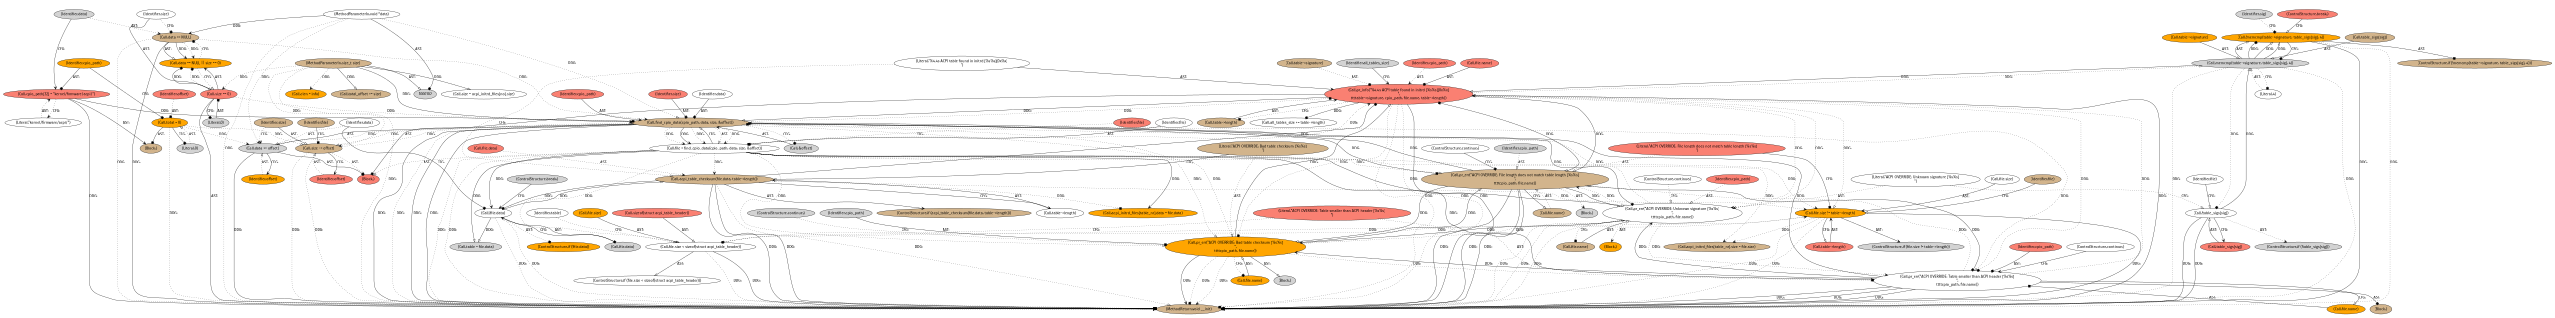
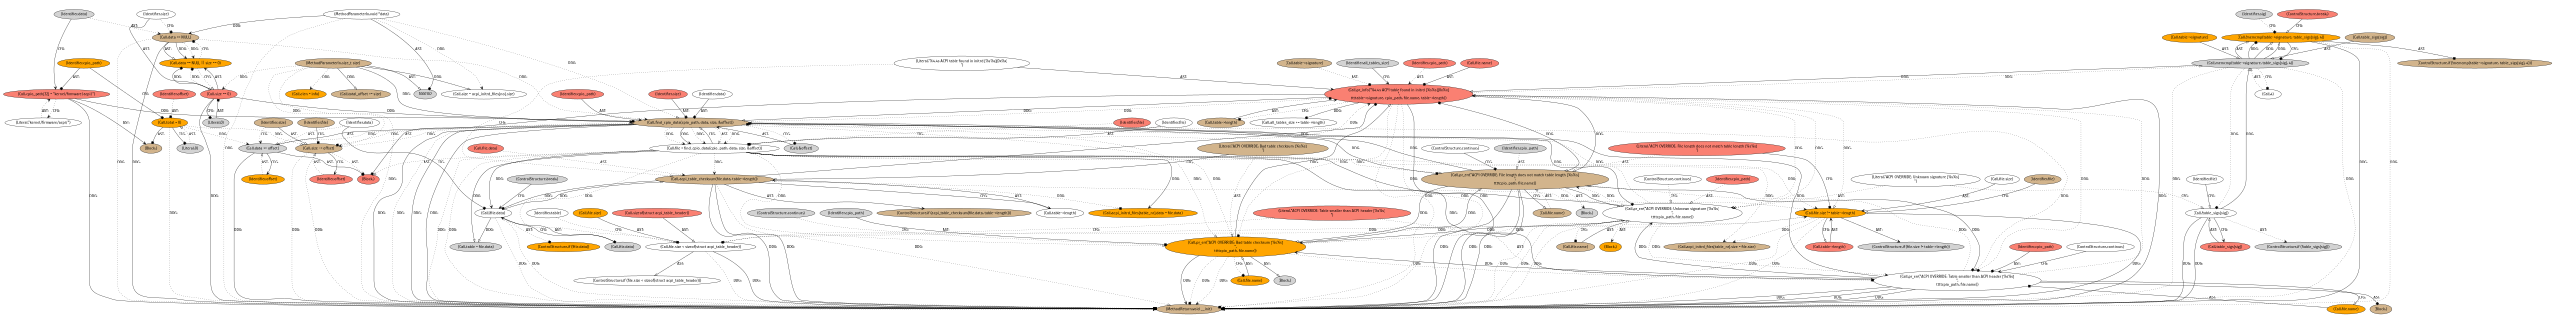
edge "(MethodParameterIn,void *data)" -> "(Call,data += offset)": now "(MethodParameterIn,void *data)" -> "(Call,size = acpi_initrd_files[no].size)"
node "(Literal,4)": label "(Literal,4)" -> "(Call,4)"
edge "(Call,size == 0)" -> "(Call,find_cpio_data(cpio_path, data, size, &offset))": style dotted -> solid
edge "(Call,find_cpio_data(cpio_path, data, size, &offset))" -> "(Call,size -= offset)": arrowhead onormal -> box
edge "(Call,size == 0)" -> "(MethodReturn,void __init)": label "AST: " -> "DDG: "
edge "(Call,file = find_cpio_data(cpio_path, data, size, &offset))" -> "(Call,file.size < sizeof(struct acpi_table_header))": arrowhead onormal -> box
